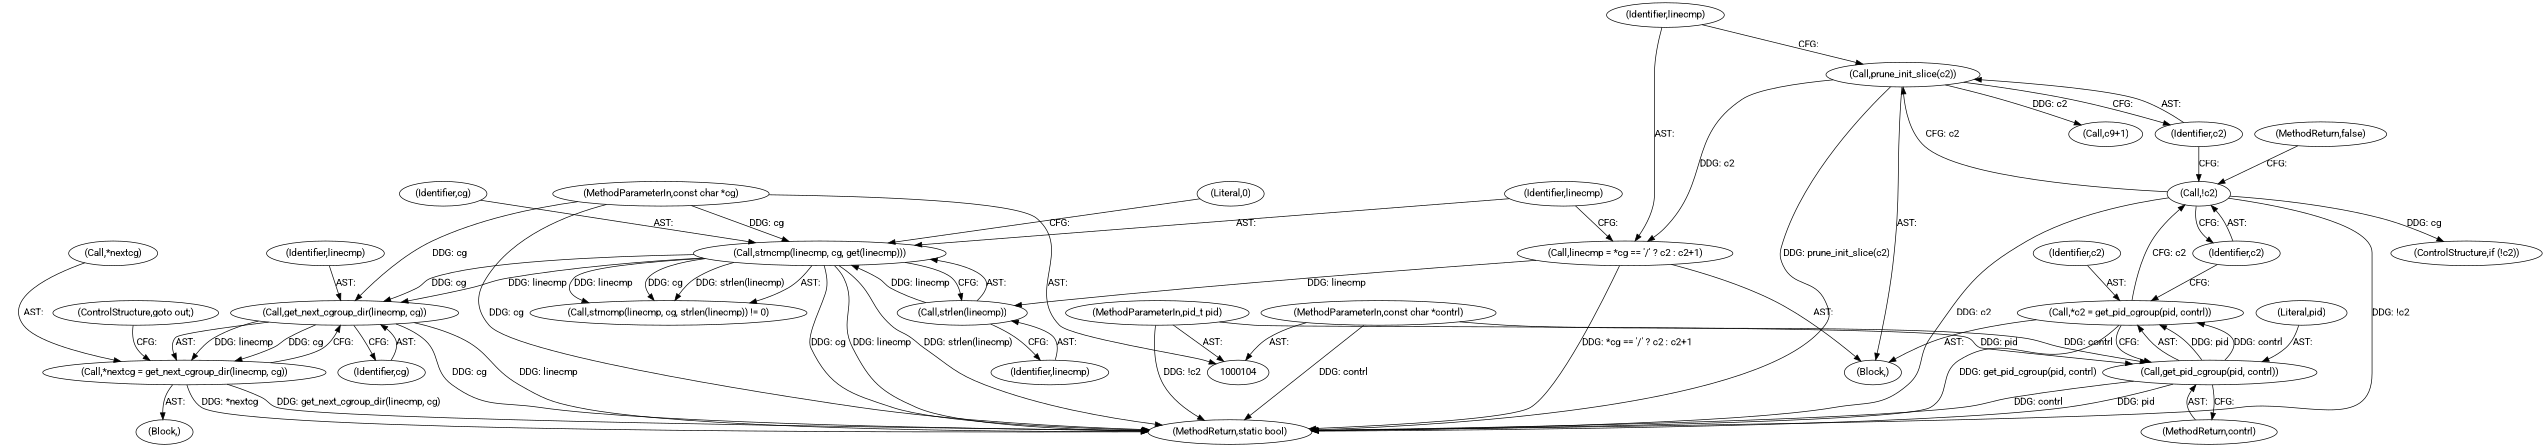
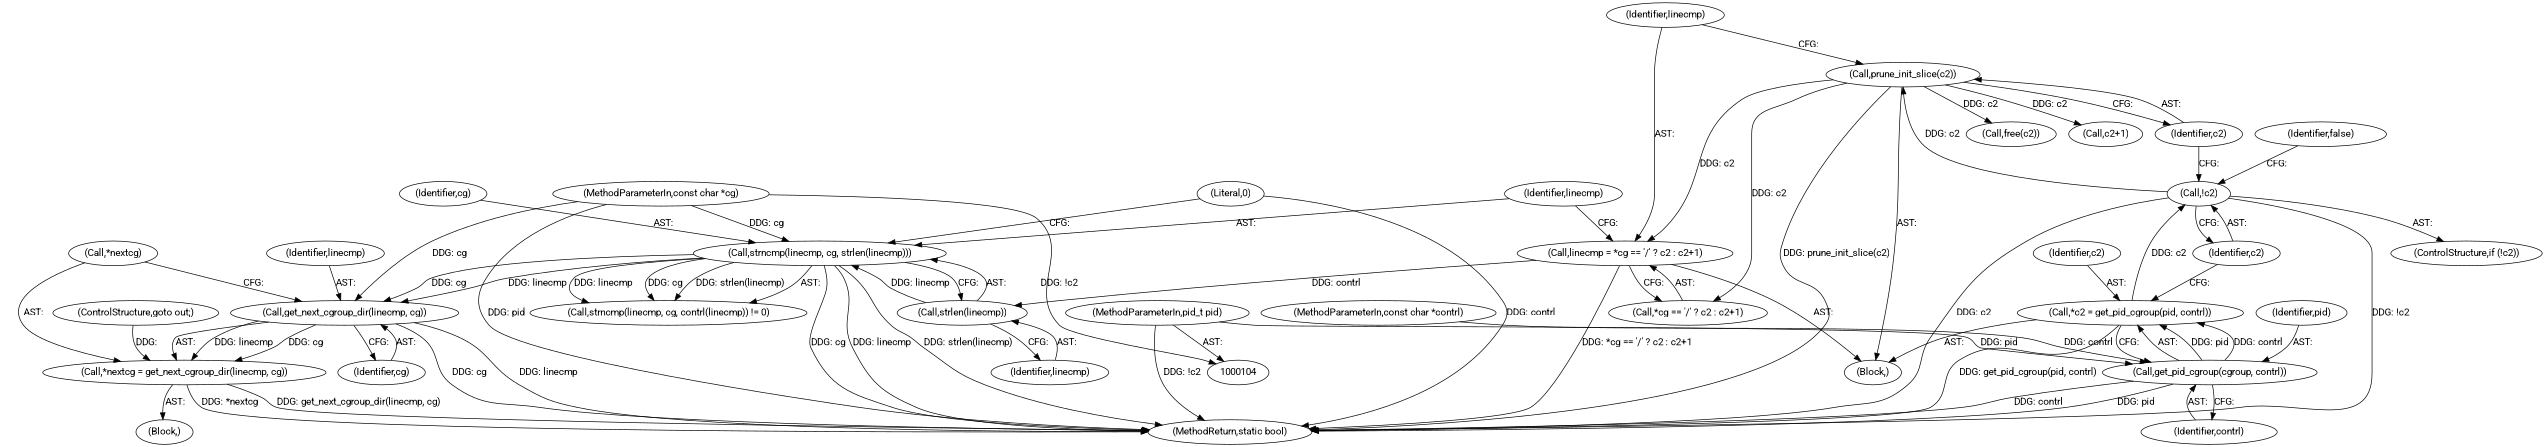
edge "(Call,!c2)" -> "(Call,prune_init_slice(c2))": label "CFG: c2" -> "DDG: c2"
node "(Call,free(c2))": added
node "(Call,c9+1)": label "(Call,c9+1)" -> "(Call,c2+1)"
node "(MethodReturn,false)": label "(MethodReturn,false)" -> "(Identifier,false)"
edge "(Call,!c2)" -> "(ControlStructure,if (!c2))": label "DDG: cg" -> "AST: "
node "(Call,strncmp(linecmp, cg, get(linecmp)))": label "(Call,strncmp(linecmp, cg, get(linecmp)))" -> "(Call,strncmp(linecmp, cg, strlen(linecmp)))"
edge "(Call,*c2 = get_pid_cgroup(pid, contrl))" -> "(Call,!c2)": label "CFG: c2" -> "DDG: c2"
edge "(MethodParameterIn,const char *cg)" -> "1000104": label "AST: " -> "DDG: !c2"
edge "(Call,linecmp = *cg == '/' ? c2 : c2+1)" -> "(Call,strlen(linecmp))": label "DDG: linecmp" -> "DDG: contrl"
edge "(MethodParameterIn,const char *cg)" -> "(MethodReturn,static bool)": label "DDG: cg" -> "DDG: pid"
node "(Call,strncmp(linecmp, cg, strlen(linecmp)) != 0)": label "(Call,strncmp(linecmp, cg, strlen(linecmp)) != 0)" -> "(Call,strncmp(linecmp, cg, contrl(linecmp)) != 0)"
node "(Call,*cg == '/' ? c2 : c2+1)": added
node "(Literal,pid)": label "(Literal,pid)" -> "(Identifier,pid)"
edge "(MethodParameterIn,const char *contrl)" -> "1000104": removed, label "AST:"
edge "(ControlStructure,goto out;)" -> "(Call,*nextcg = get_next_cgroup_dir(linecmp, cg))": label "CFG: " -> "DDG: "
edge "(Call,*nextcg = get_next_cgroup_dir(linecmp, cg))" -> "(Call,get_next_cgroup_dir(linecmp, cg))": now "(Call,*nextcg)" -> "(Call,get_next_cgroup_dir(linecmp, cg))"
edge "(MethodParameterIn,const char *contrl)" -> "(MethodReturn,static bool)": now "(Literal,0)" -> "(MethodReturn,static bool)"
node "(Call,get_pid_cgroup(pid, contrl))": label "(Call,get_pid_cgroup(pid, contrl))" -> "(Call,get_pid_cgroup(cgroup, contrl))"
node "(MethodReturn,contrl)": label "(MethodReturn,contrl)" -> "(Identifier,contrl)"
